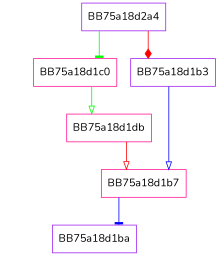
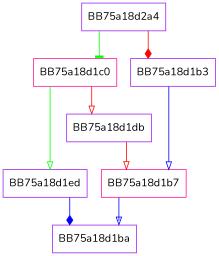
edge "BB75a18d1c0" -> "BB75a18d1db": color green -> red
node "BB75a18d1db": color deeppink -> purple
node "BB75a18d1ed": added
edge "BB75a18d1b7" -> "BB75a18d1ba": arrowhead tee -> onormal
